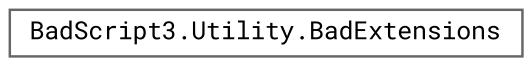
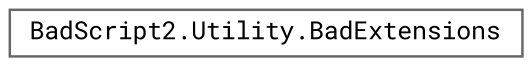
node "BadScript3.Utility.BadExtensions": label "BadScript3.Utility.BadExtensions" -> "BadScript2.Utility.BadExtensions"
